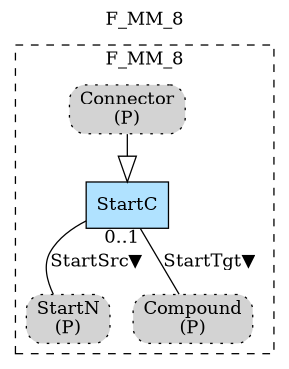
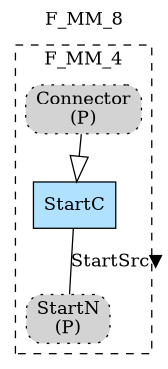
cluster "F_MM_8": label "F_MM_8" -> "F_MM_4"
node "Compound": removed
